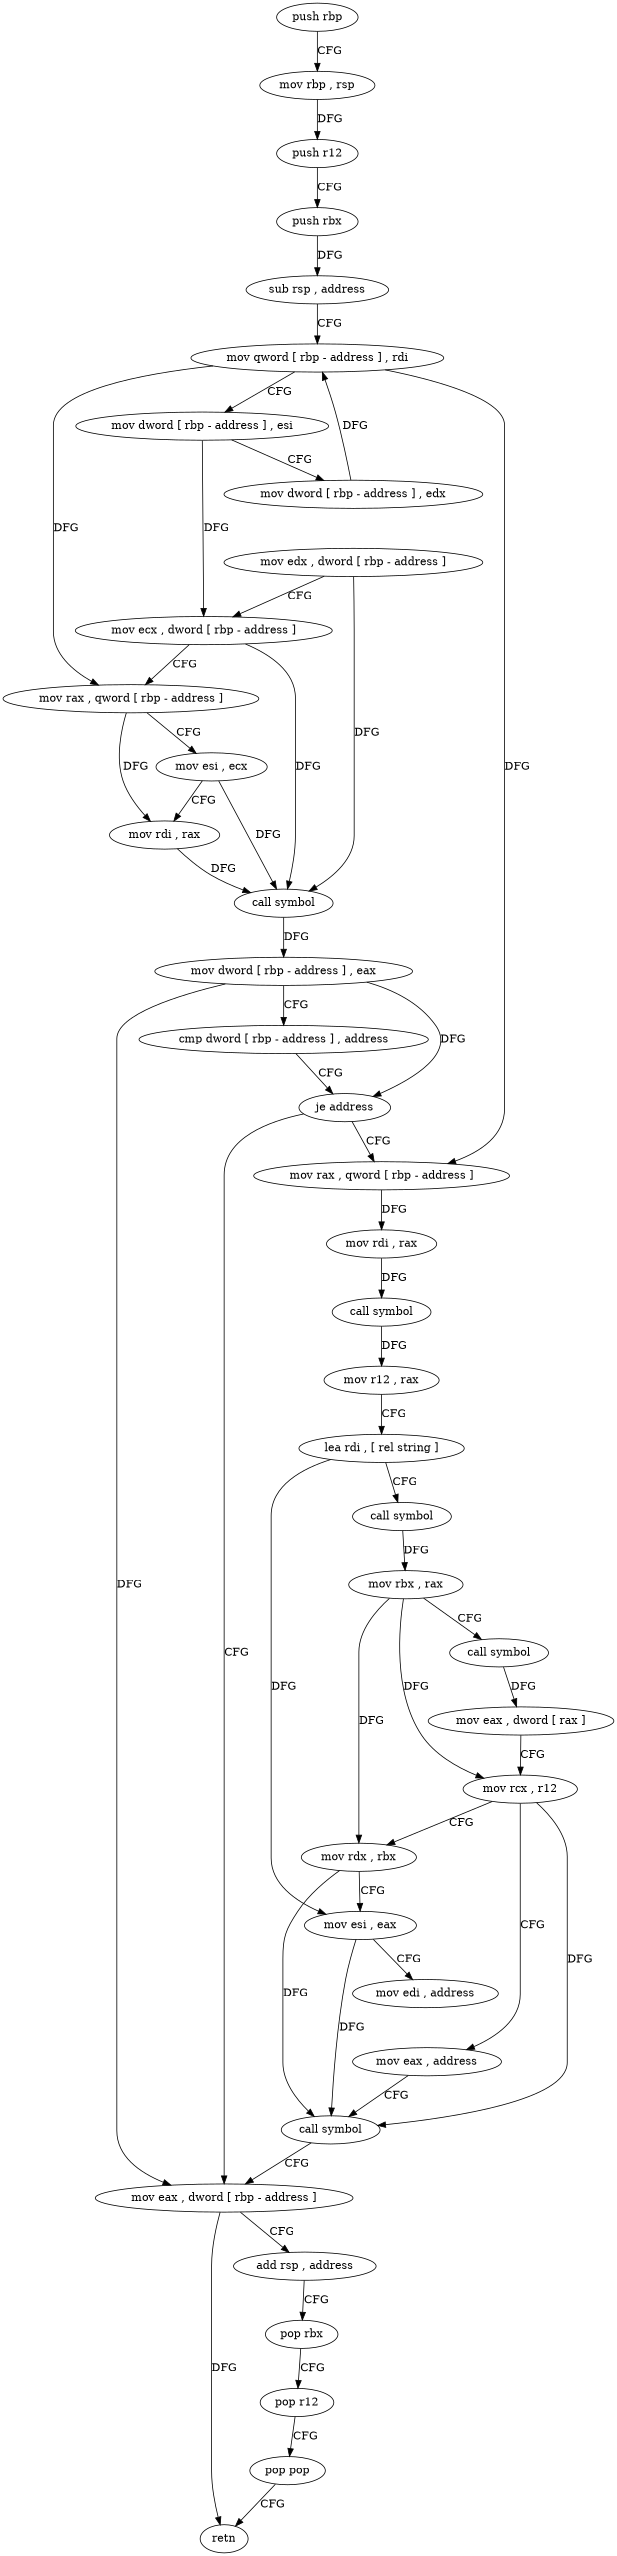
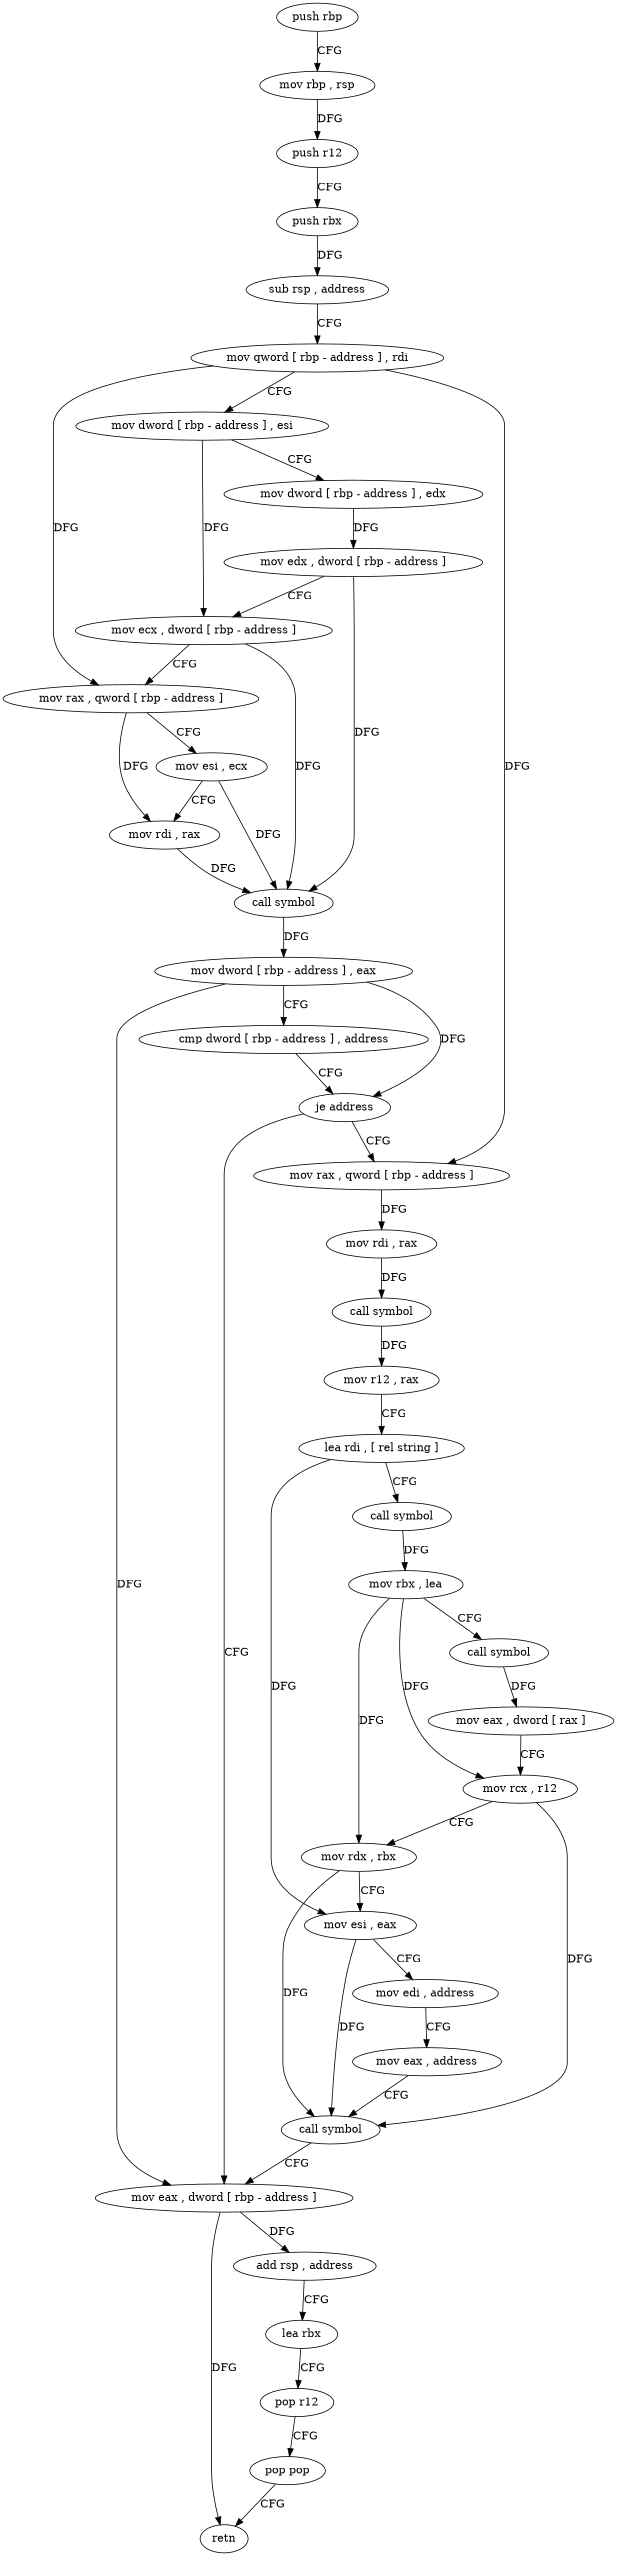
edge "mov dword [ rbp - address ] , edx" -> "mov qword [ rbp - address ] , rdi": now "mov dword [ rbp - address ] , edx" -> "mov edx , dword [ rbp - address ]"
node "mov rbx , rax": label "mov rbx , rax" -> "mov rbx , lea"
edge "mov rcx , r12" -> "mov eax , address": now "mov edi , address" -> "mov eax , address"
edge "mov eax , dword [ rbp - address ]" -> "add rsp , address": label "CFG" -> "DFG"
node "pop rbx": label "pop rbx" -> "lea rbx"
